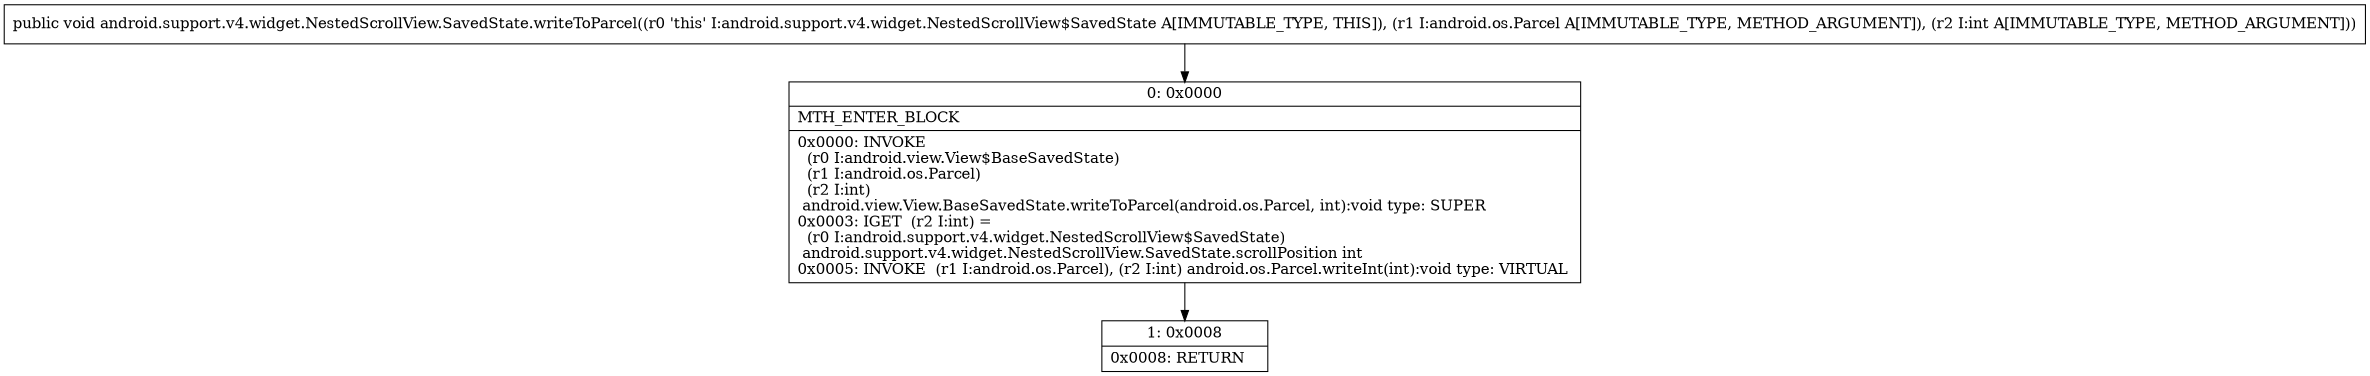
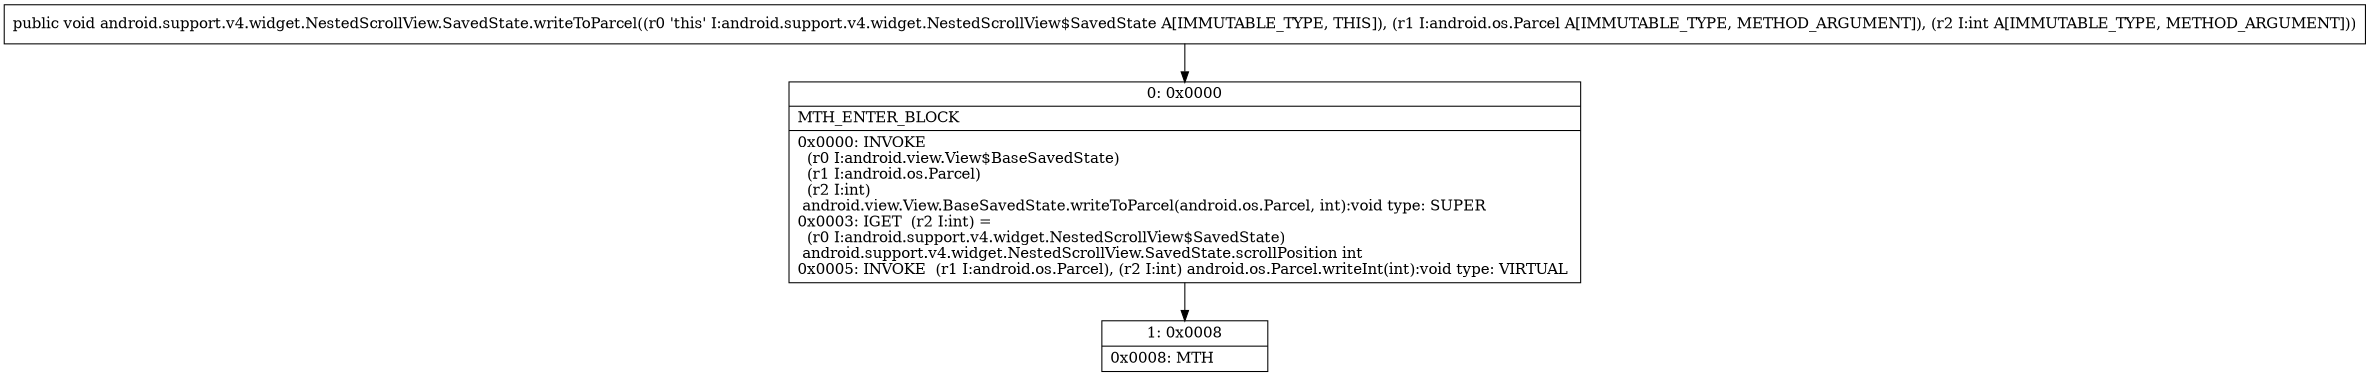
node "1: 0x0008": text "0x0008: RETURN" -> "0x0008: MTH"
